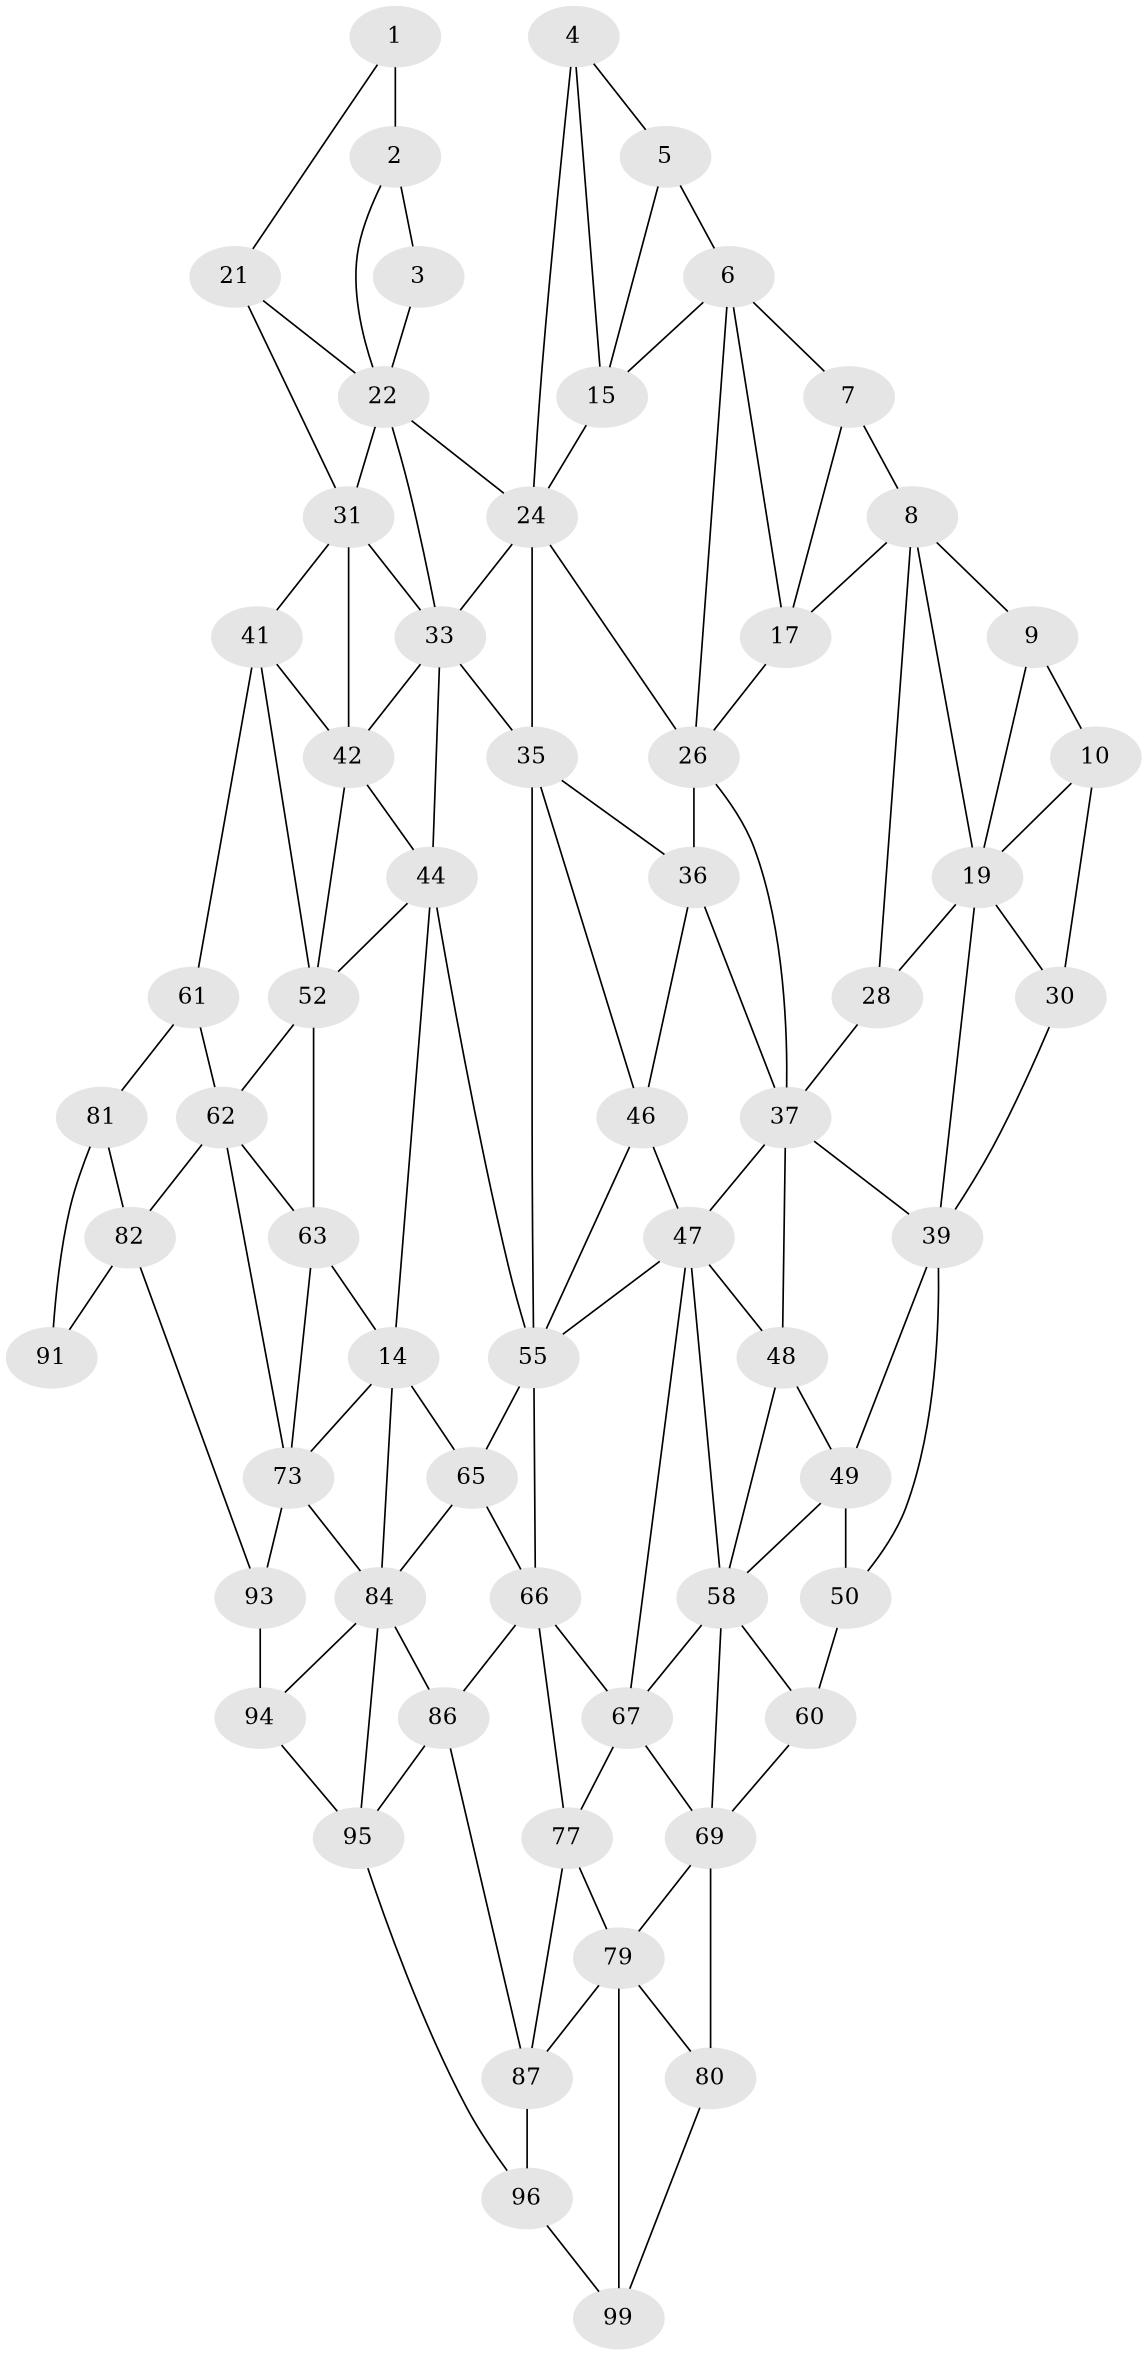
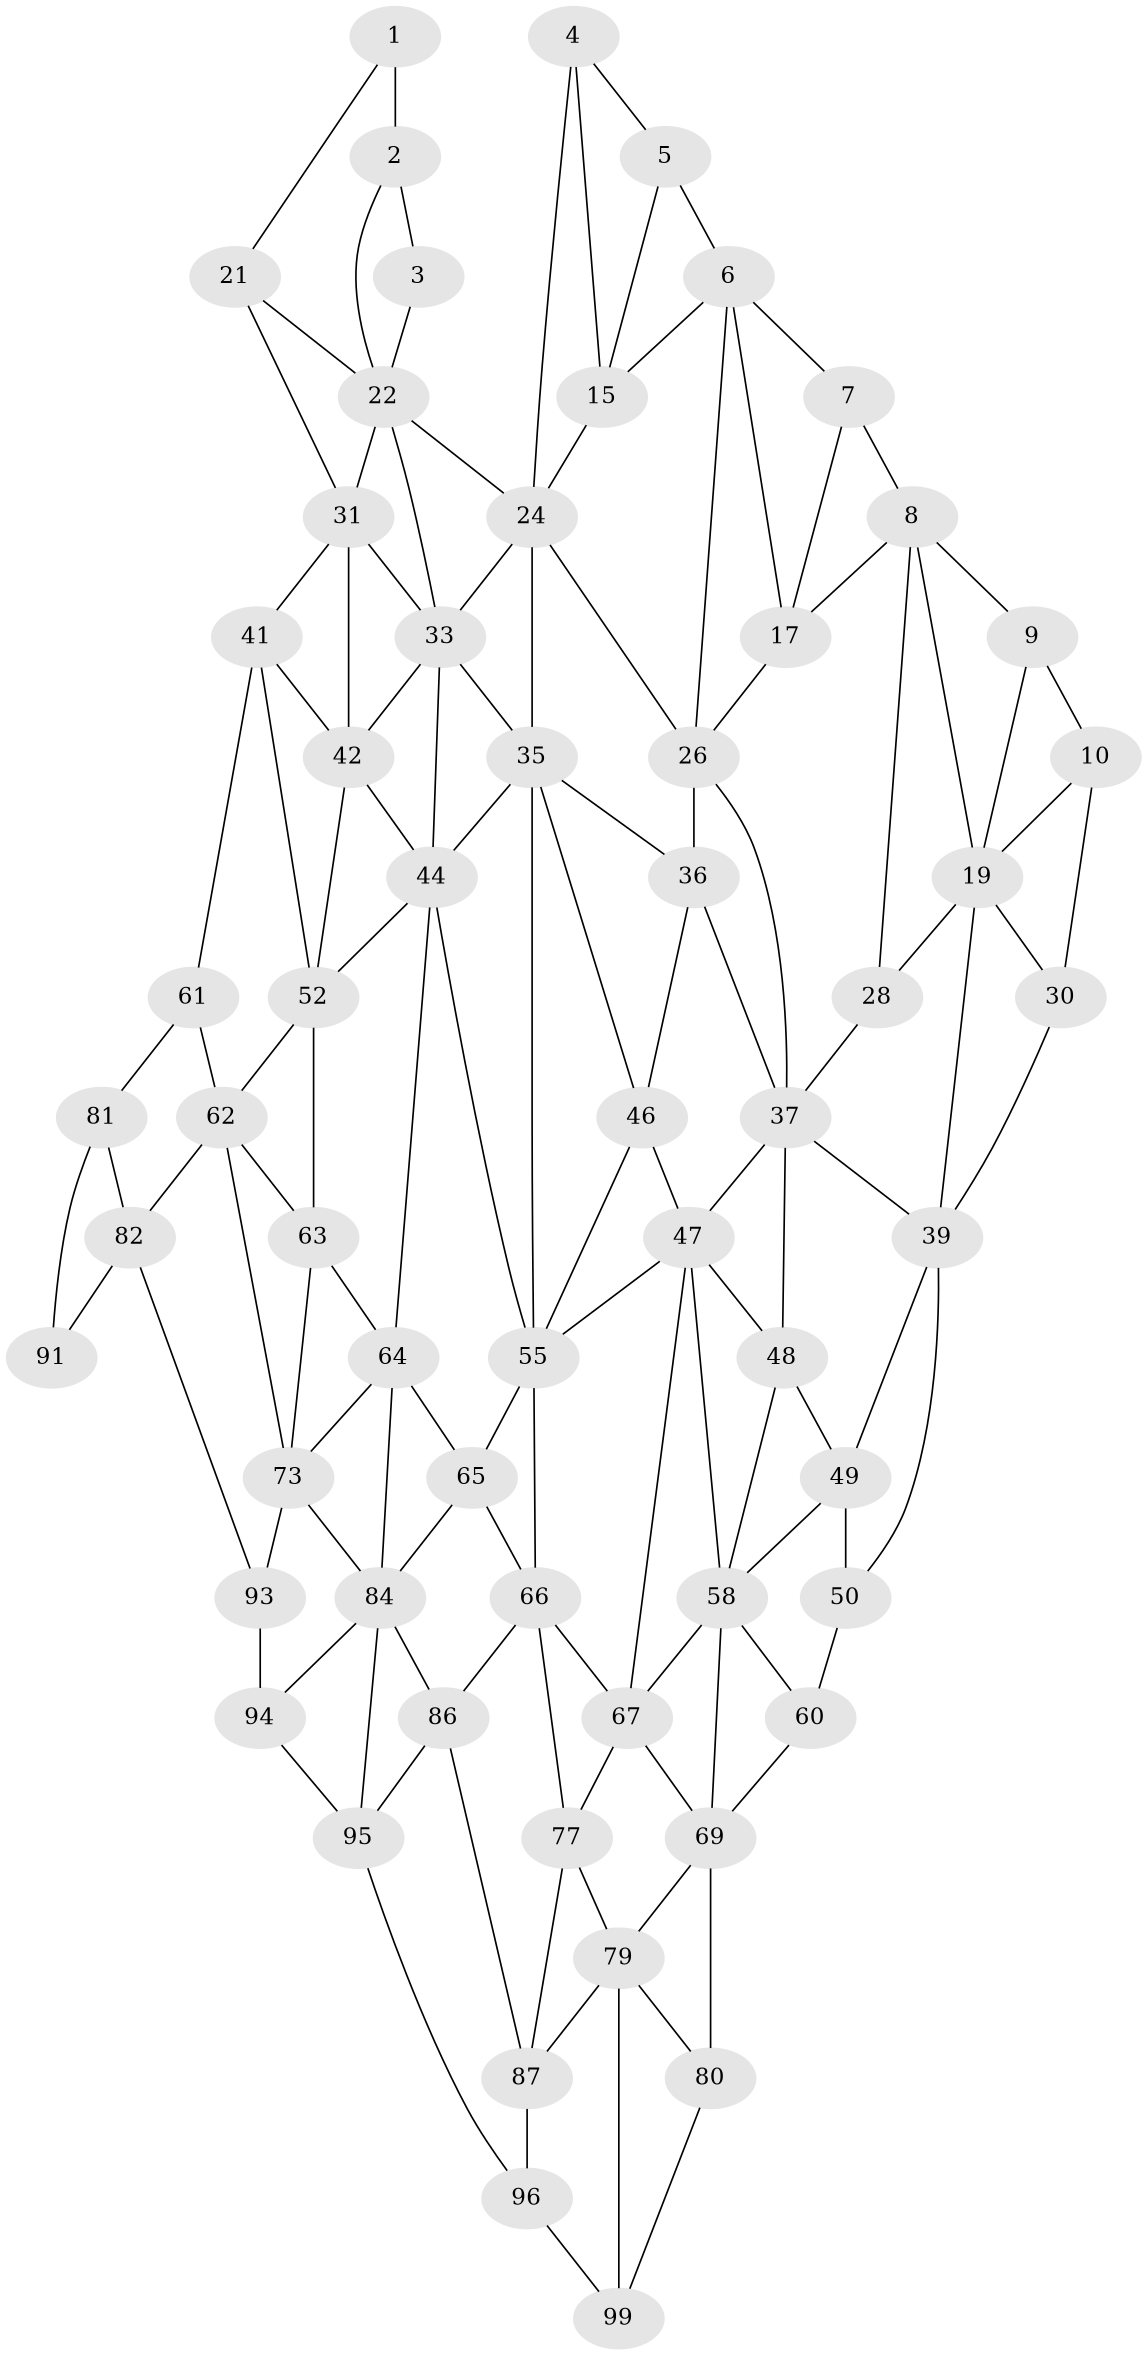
edge "35" -- "44": added
node "14": label "14" -> "64"
